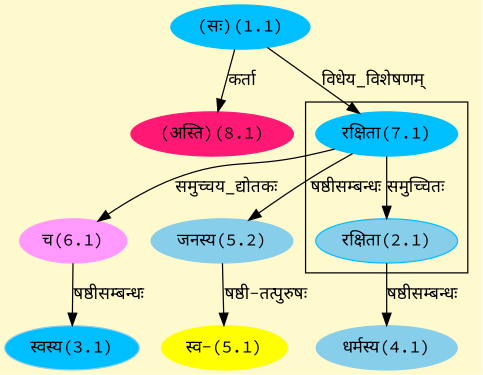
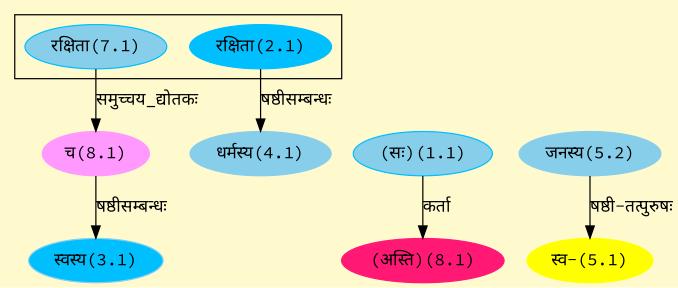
node "(सः)(1.1)": fillcolor #00bfff -> #87ceeb
edge "(सः)(1.1)" -> "रक्षिता(7.1)": removed, label "विधेय_विशेषणम्"
node "रक्षिता(7.1)": fillcolor #00bfff -> #87ceeb
edge "रक्षिता(7.1)" -> "रक्षिता(2.1)": removed, label "समुच्चितः"
edge "रक्षिता(7.1)" -> "जनस्य(5.2)": removed, label "षष्ठीसम्बन्धः"
node "च(6.1)": label "च(6.1)" -> "च(8.1)"
node "रक्षिता(2.1)": fillcolor #87ceeb -> #00bfff
